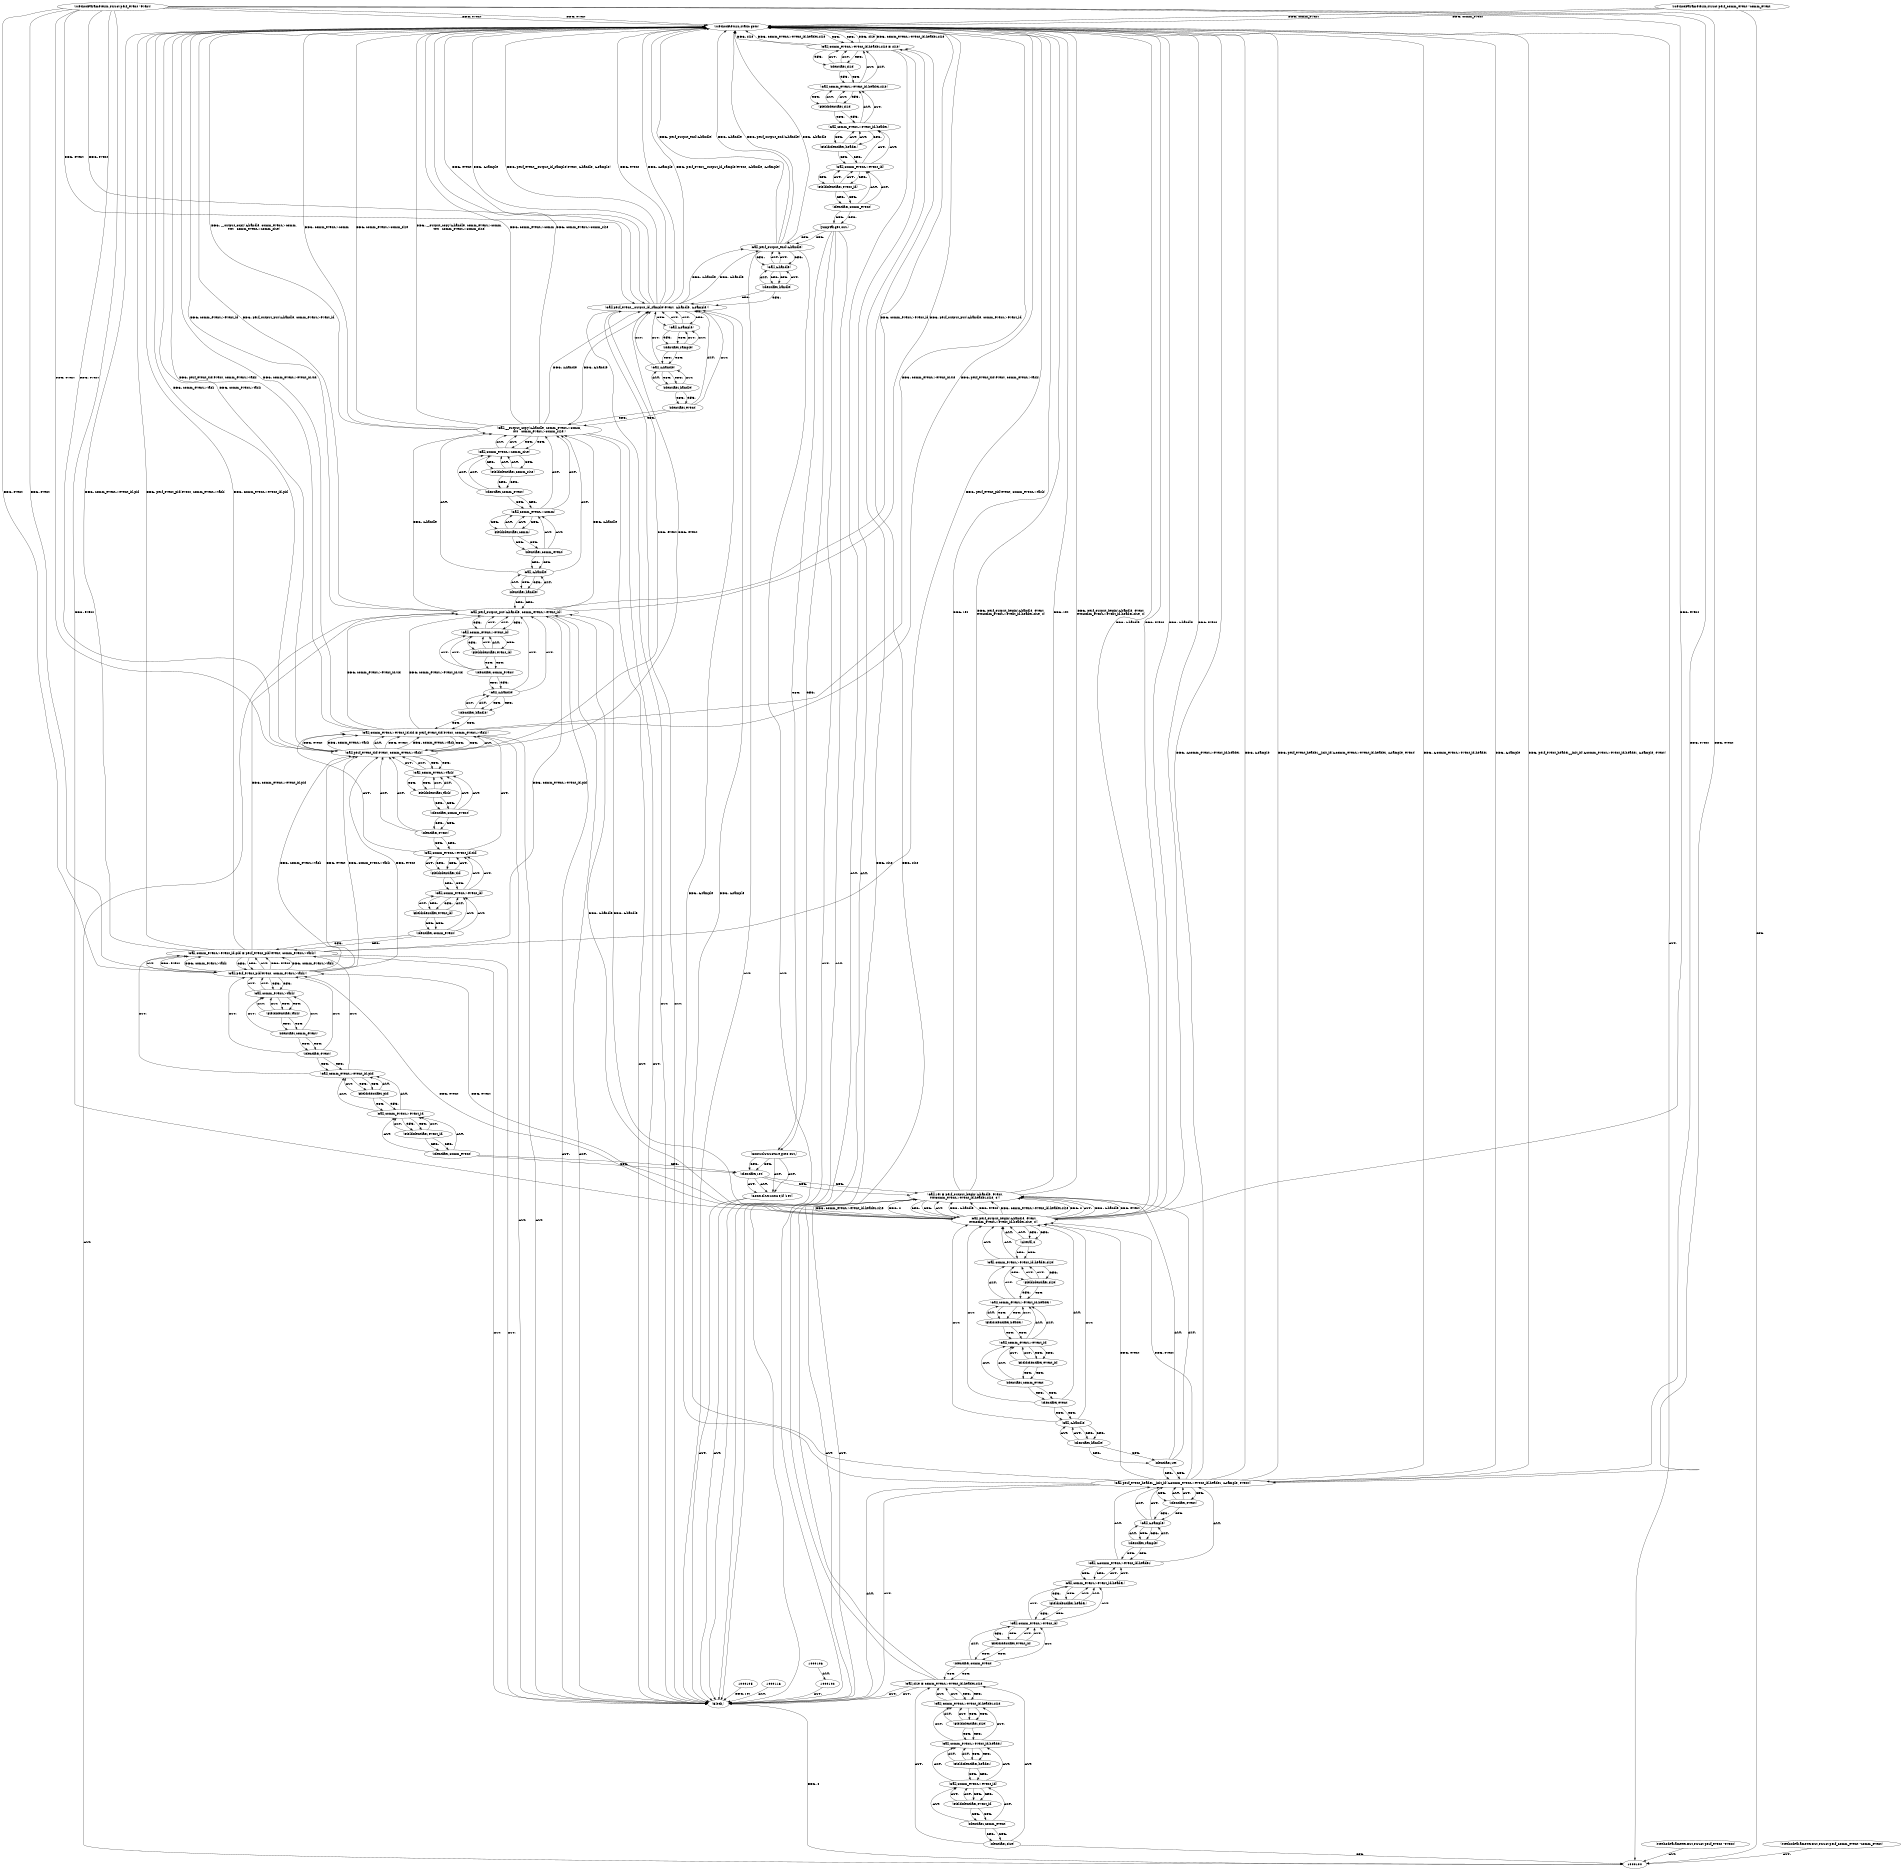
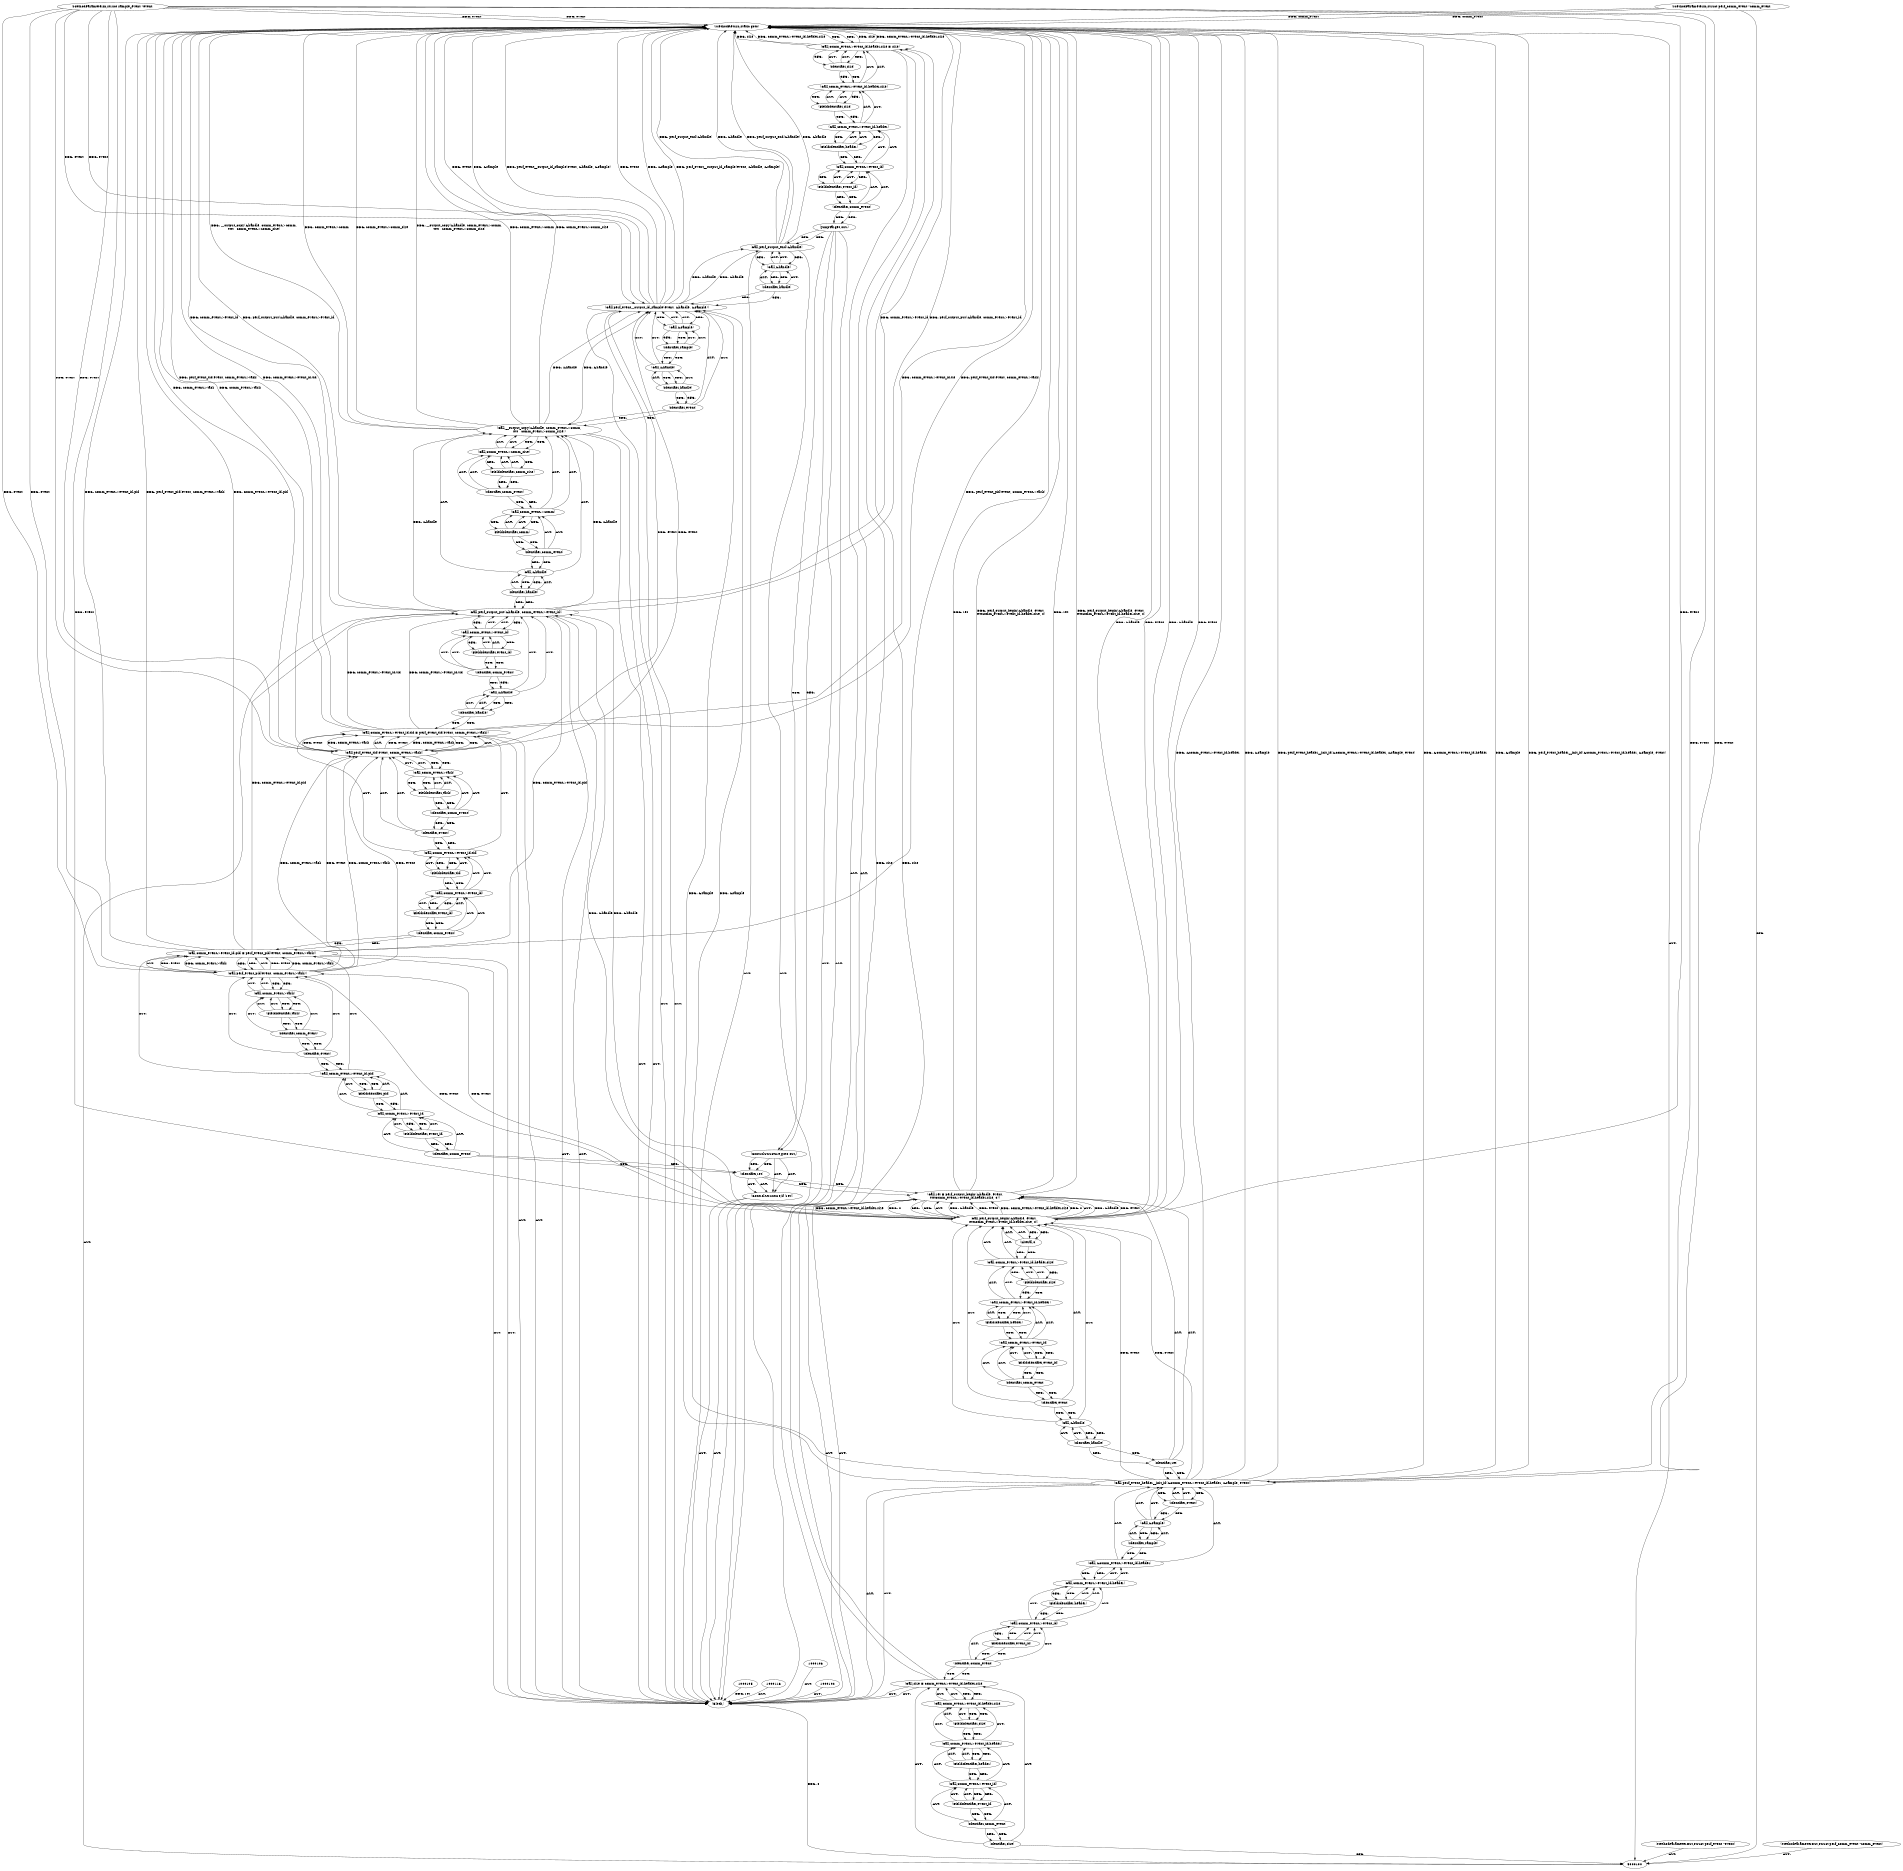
node "(MethodParameterIn,struct perf_event *event)": label "(MethodParameterIn,struct perf_event *event)" -> "(MethodParameterIn,struct sample_event *event)"
edge "1000106" -> "1000102": now "1000106" -> "(Block,)"
node "1000100": label "1000100" -> "5000100"
